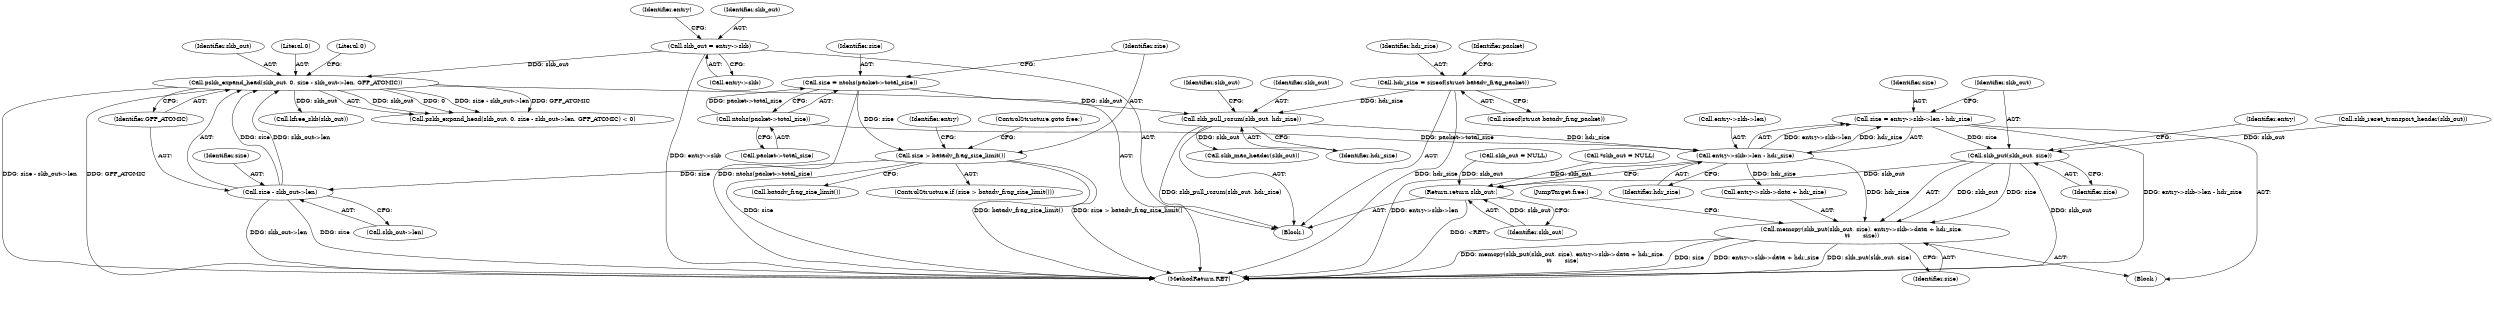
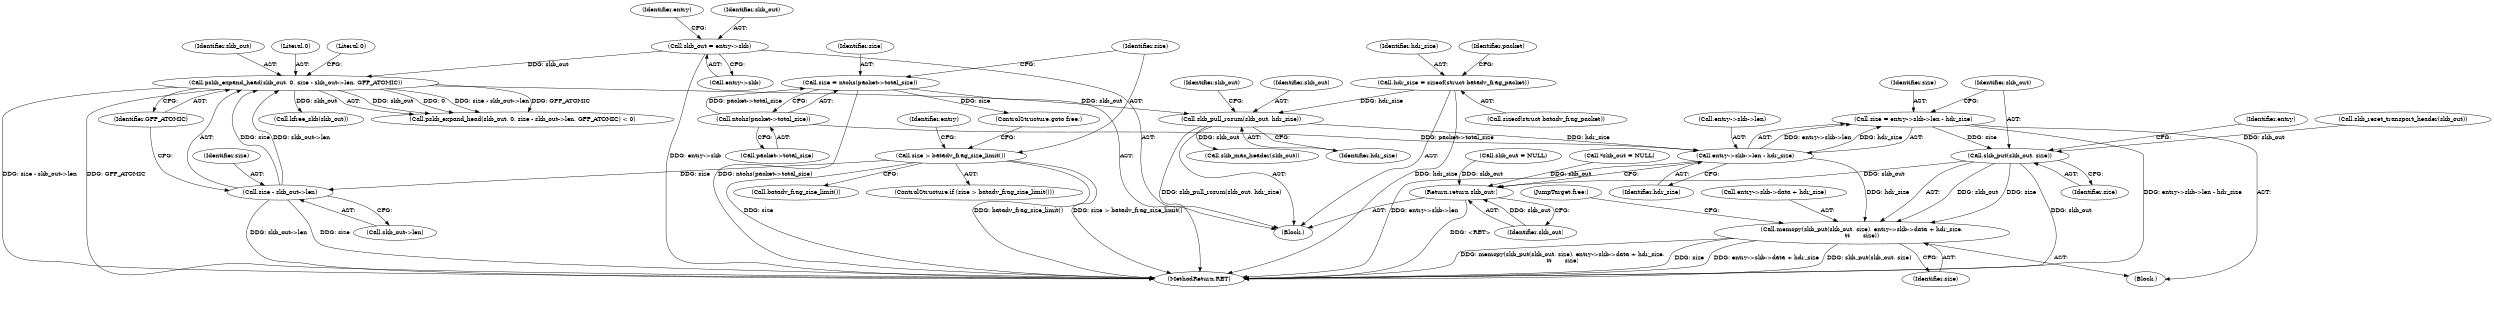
edge "(Call,hdr_size = sizeof(struct batadv_frag_packet))" -> "(Call,sizeof(struct batadv_frag_packet))": removed, label "CFG:"
edge "(Call,size = ntohs(packet->total_size))" -> "(Call,size > batadv_frag_size_limit())": now "(Call,size = ntohs(packet->total_size))" -> "(ControlStructure,goto free;)"
edge "(Identifier,GFP_ATOMIC)" -> "(Call,size - skb_out->len)": label "AST: " -> "CFG: "
edge "(Call,entry->skb->len - hdr_size)" -> "(Call,entry->skb->data + hdr_size)": removed, label "DDG: hdr_size"
